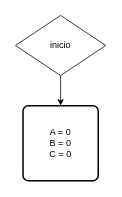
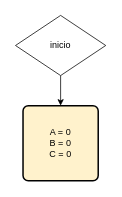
node "A = 0 B = 0 C = 0": fillcolor #ffffff -> #fff2cc
